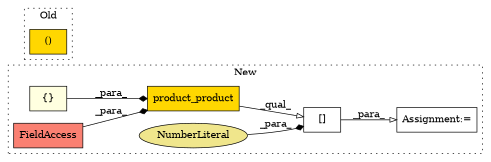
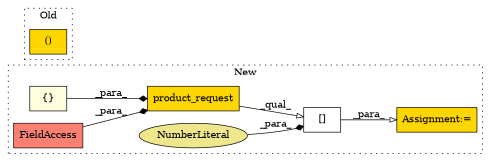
node "product_product": label "product_product" -> "product_request"
node "Assignment:=": fillcolor white -> gold
